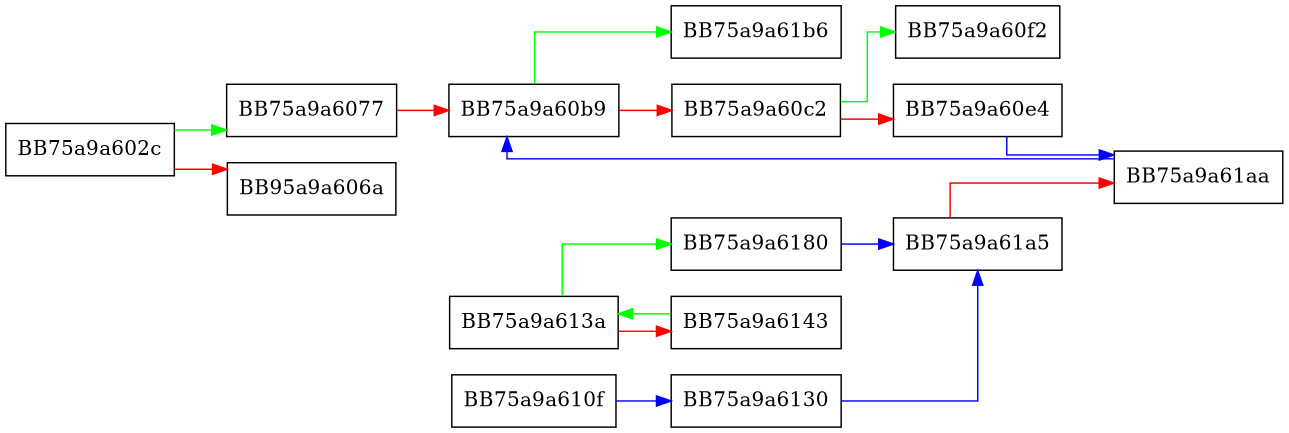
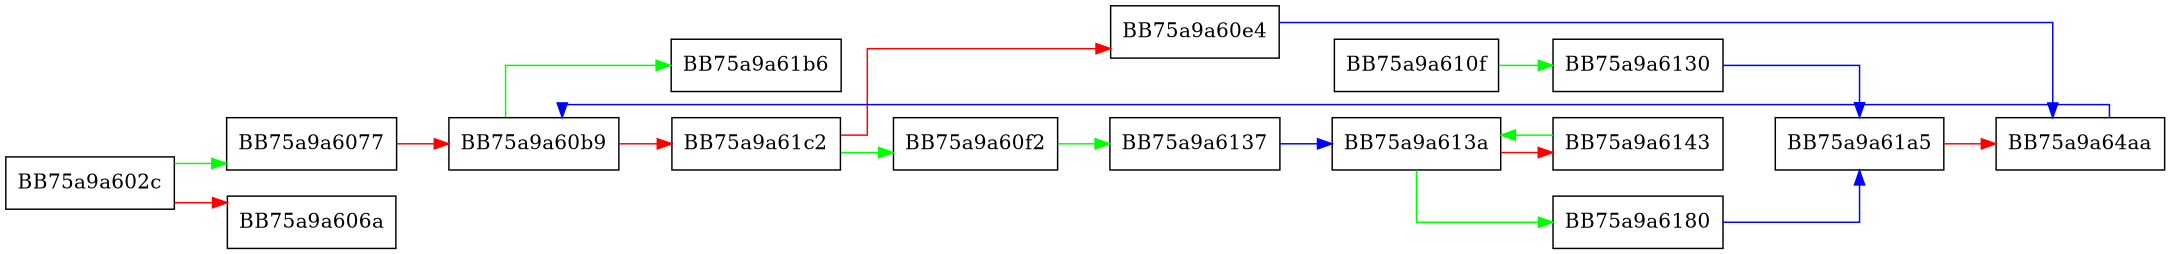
node "BB75a9a60c2": label "BB75a9a60c2" -> "BB75a9a61c2"
node "BB75a9a6137": added
node "BB75a9a61aa": label "BB75a9a61aa" -> "BB75a9a64aa"
node "BB95a9a606a": label "BB95a9a606a" -> "BB75a9a606a"
edge "BB75a9a610f" -> "BB75a9a6130": color blue -> green
